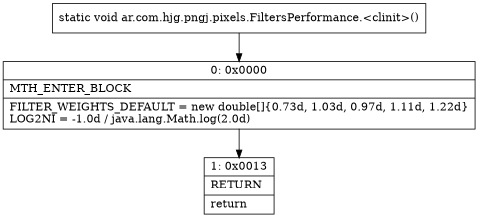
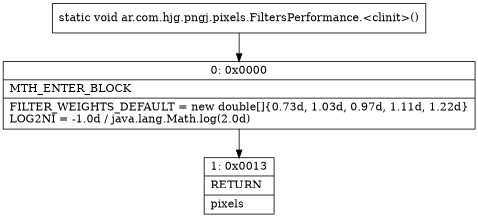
node "1: 0x0013": text "return" -> "pixels"
